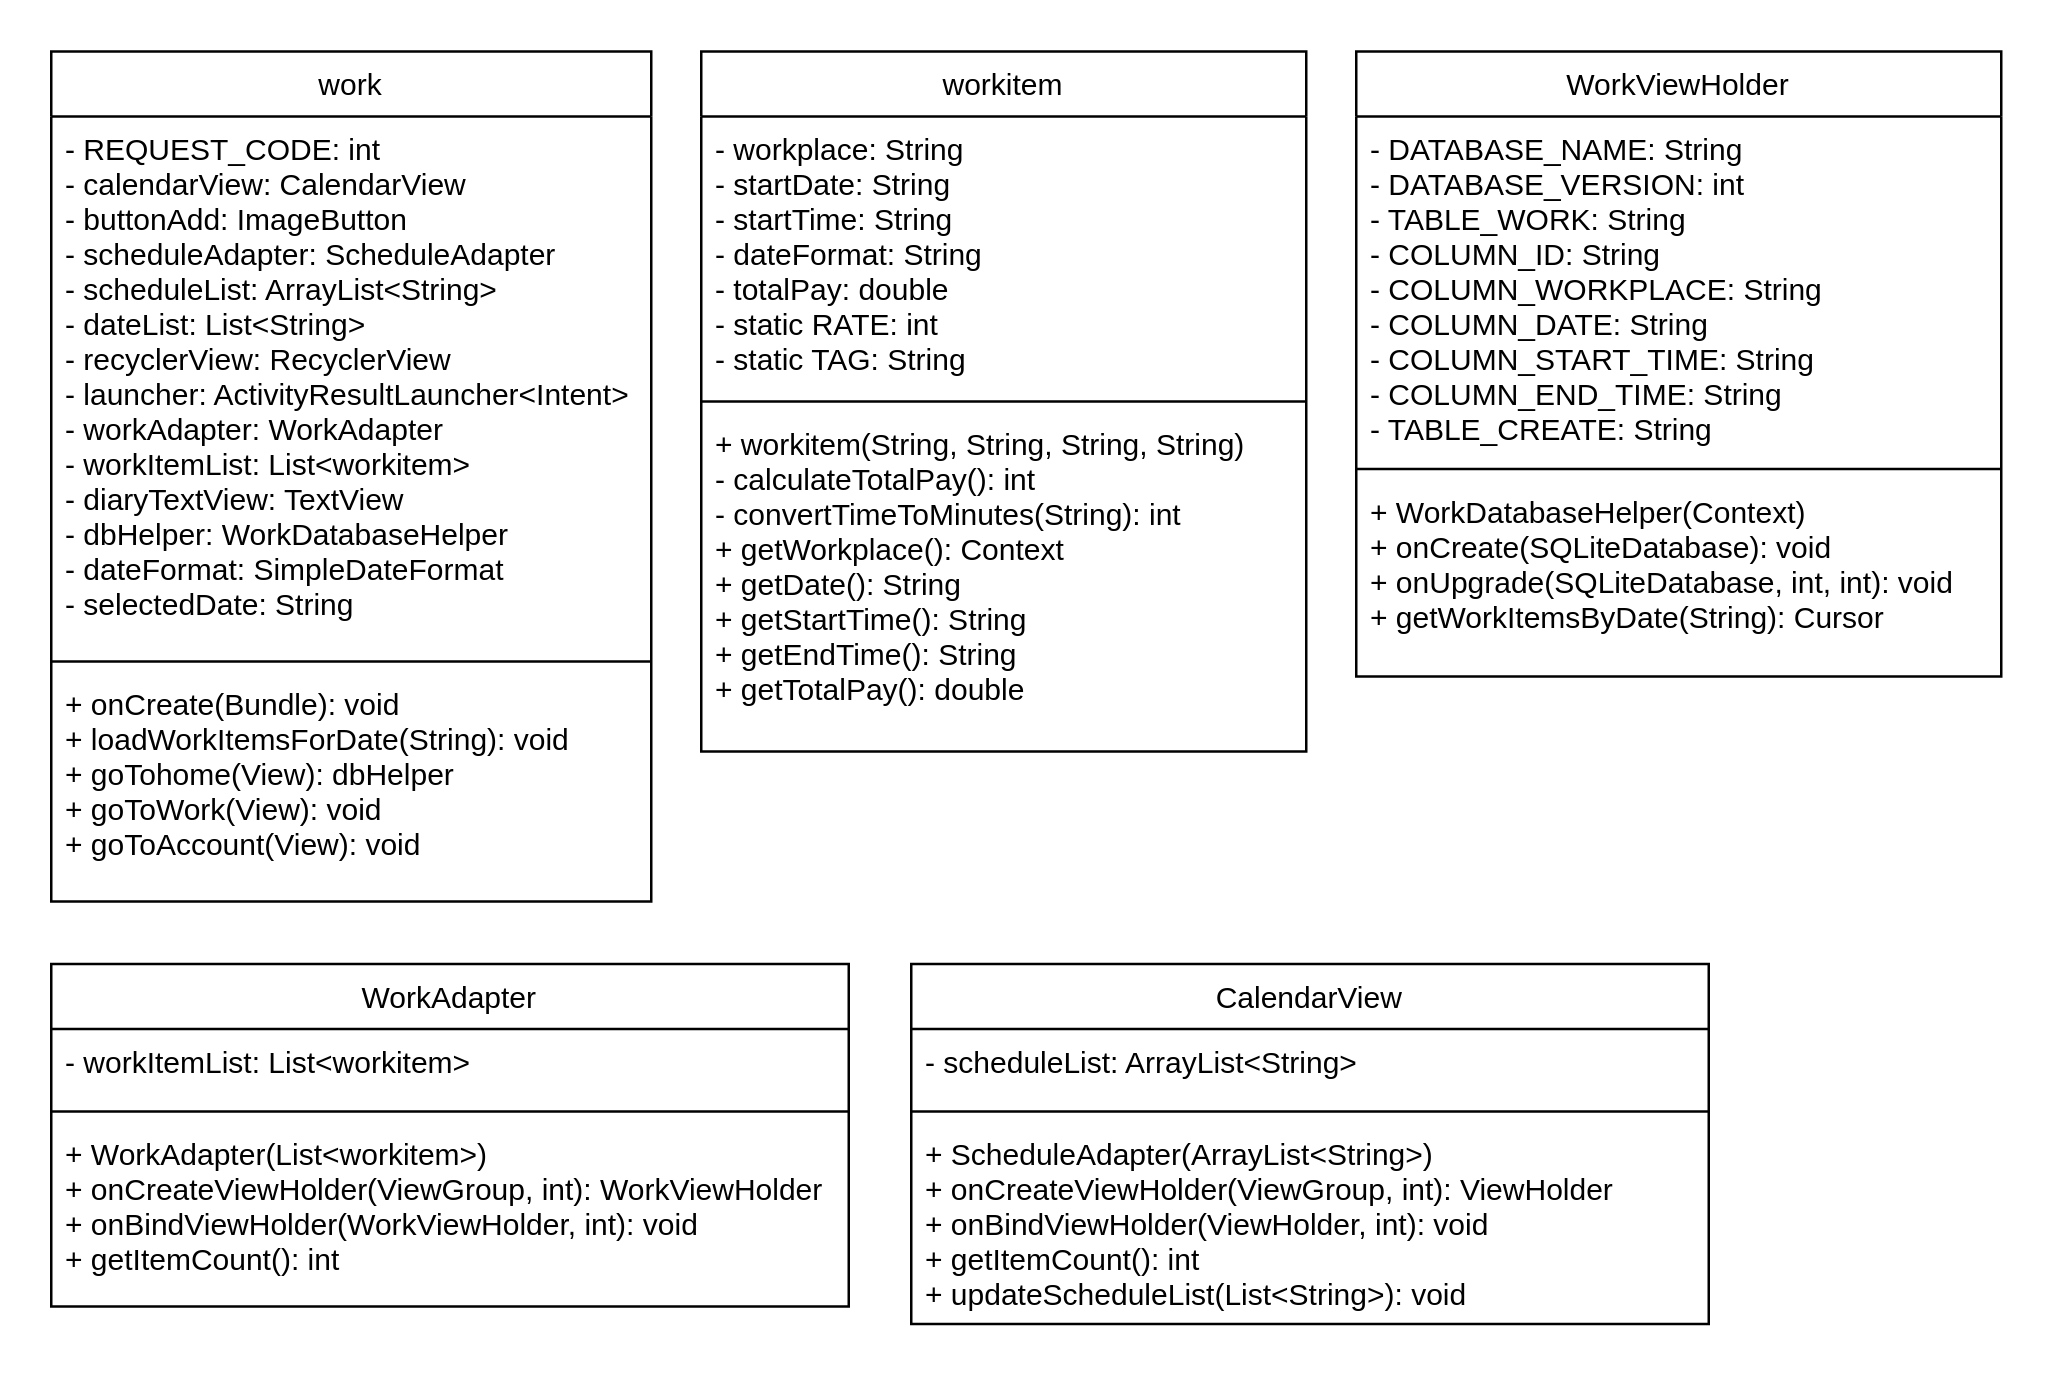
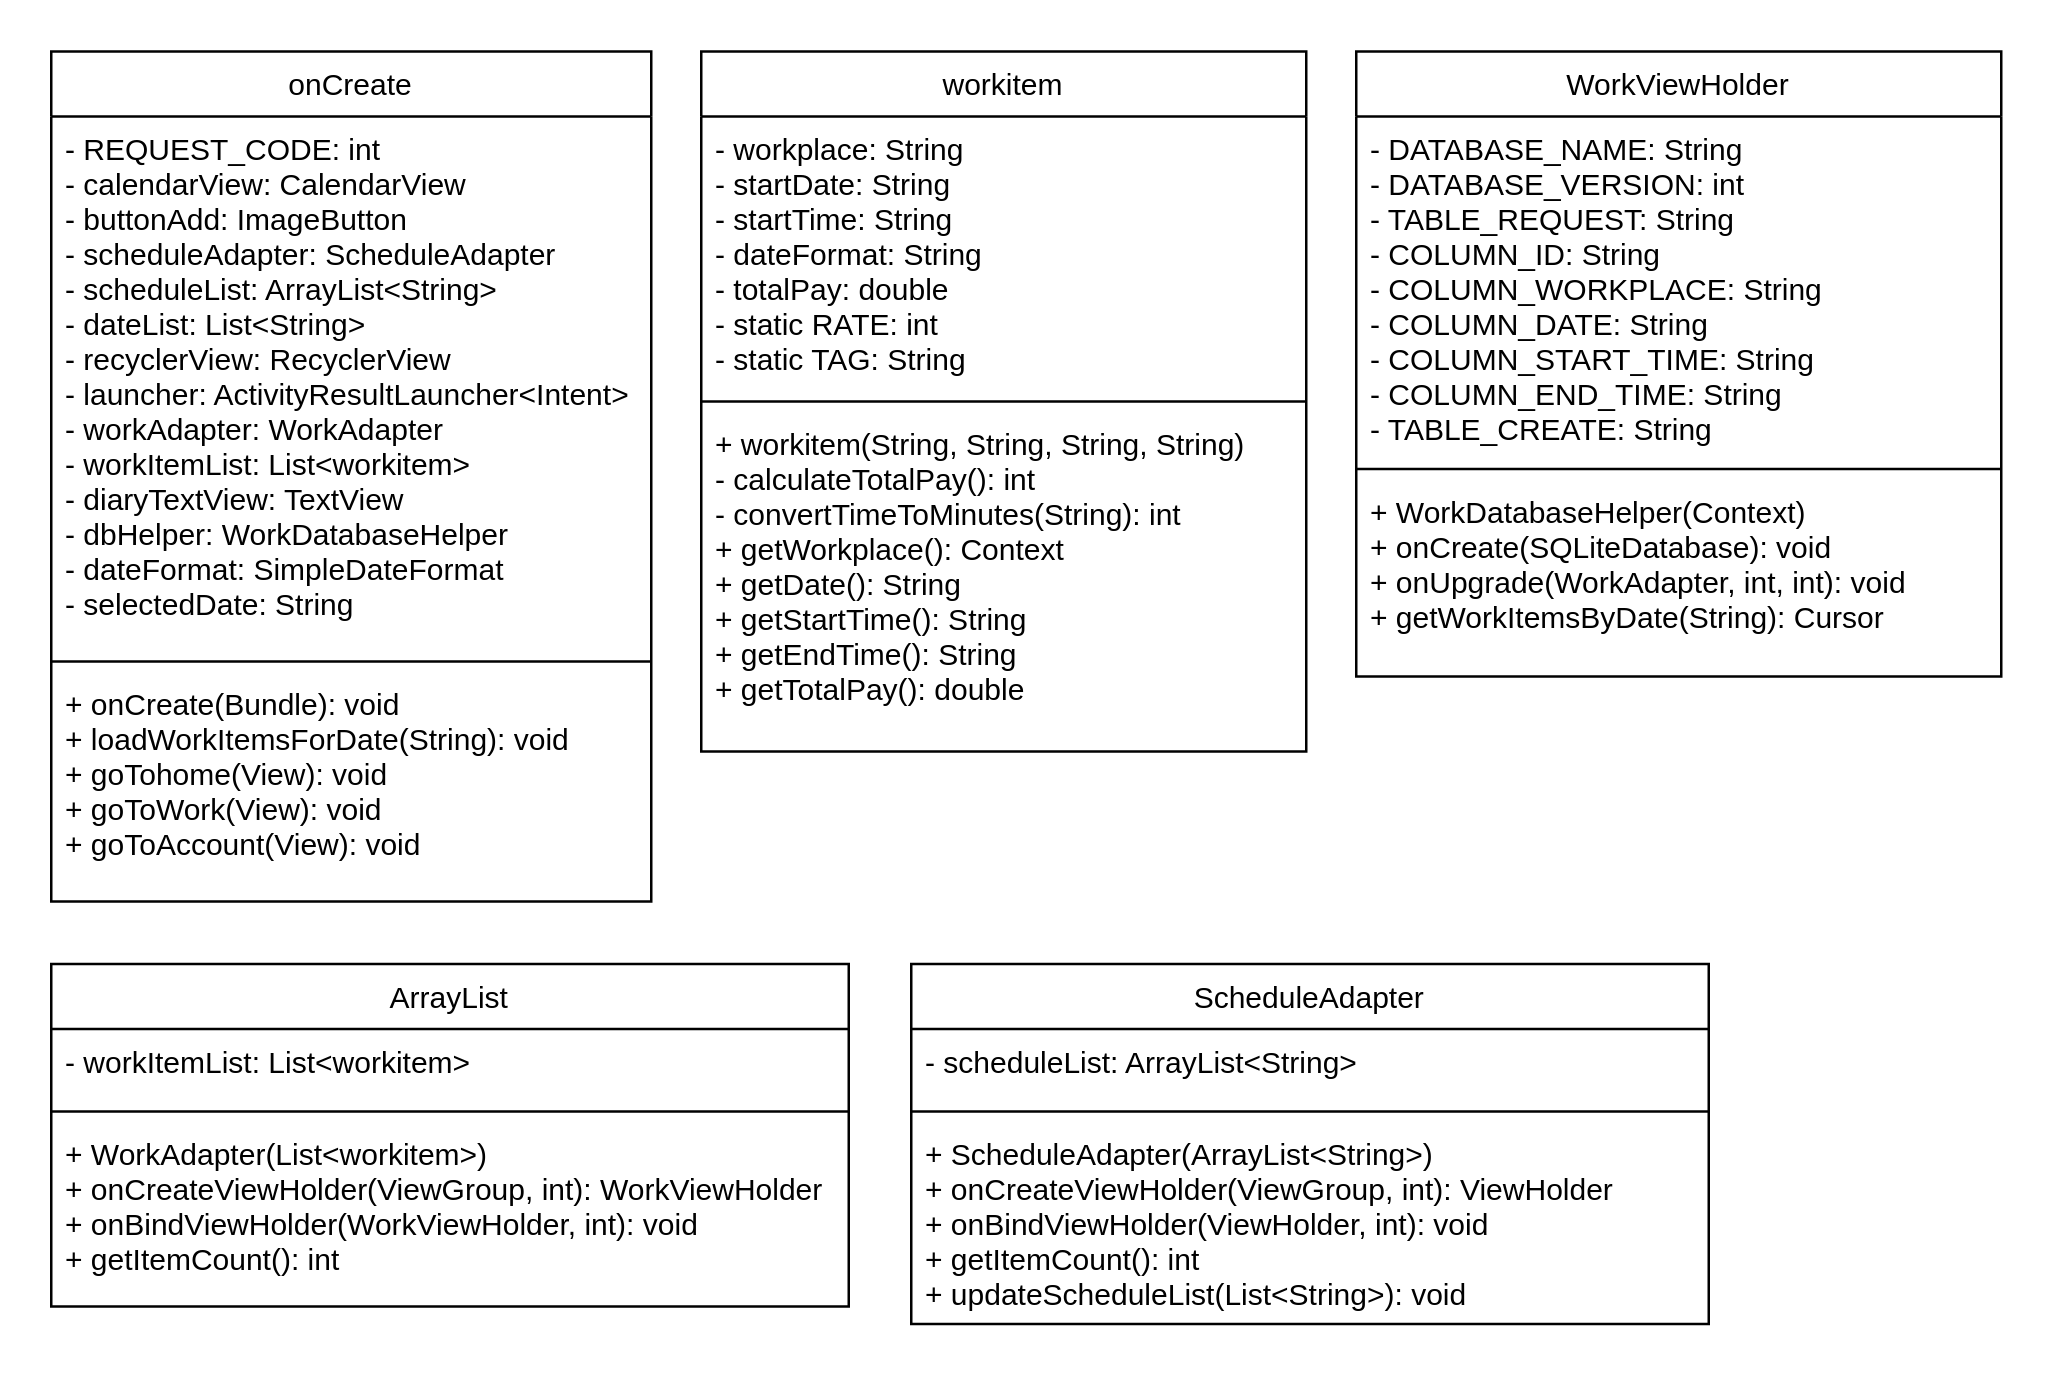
node "work": label "work" -> "onCreate"
node "- DATABASE_NAME: String - DATABASE_VERSION: int - TABLE_WORK: String - COLUMN_ID: String - COLUMN_WORKPLACE: String - COLUMN_DATE: String - COLUMN_START_TIME: String - COLUMN_END_TIME: String - TABLE_CREATE: String": label "- DATABASE_NAME: String - DATABASE_VERSION: int - TABLE_WORK: String - COLUMN_ID: String - COLUMN_WORKPLACE: String - COLUMN_DATE: String - COLUMN_START_TIME: String - COLUMN_END_TIME: String - TABLE_CREATE: String" -> "- DATABASE_NAME: String - DATABASE_VERSION: int - TABLE_REQUEST: String - COLUMN_ID: String - COLUMN_WORKPLACE: String - COLUMN_DATE: String - COLUMN_START_TIME: String - COLUMN_END_TIME: String - TABLE_CREATE: String"
node "+ WorkDatabaseHelper(Context) + onCreate(SQLiteDatabase): void + onUpgrade(SQLiteDatabase, int, int): void + getWorkItemsByDate(String): Cursor": label "+ WorkDatabaseHelper(Context) + onCreate(SQLiteDatabase): void + onUpgrade(SQLiteDatabase, int, int): void + getWorkItemsByDate(String): Cursor" -> "+ WorkDatabaseHelper(Context) + onCreate(SQLiteDatabase): void + onUpgrade(WorkAdapter, int, int): void + getWorkItemsByDate(String): Cursor"
node "+ onCreate(Bundle): void + loadWorkItemsForDate(String): void + goTohome(View): dbHelper + goToWork(View): void + goToAccount(View): void": label "+ onCreate(Bundle): void + loadWorkItemsForDate(String): void + goTohome(View): dbHelper + goToWork(View): void + goToAccount(View): void" -> "+ onCreate(Bundle): void + loadWorkItemsForDate(String): void + goTohome(View): void + goToWork(View): void + goToAccount(View): void"
node "WorkAdapter": label "WorkAdapter" -> "ArrayList"
node "CalendarView": label "CalendarView" -> "ScheduleAdapter"
